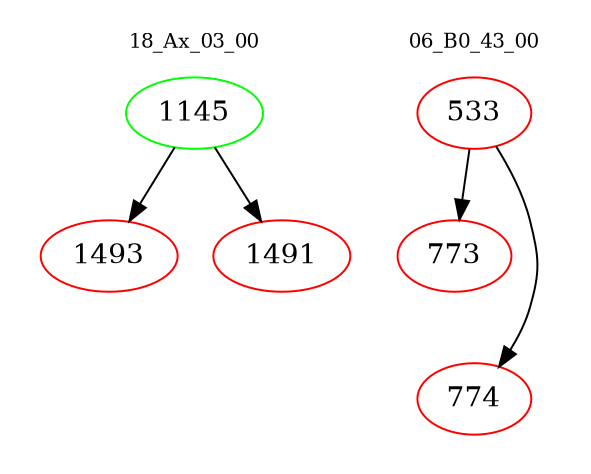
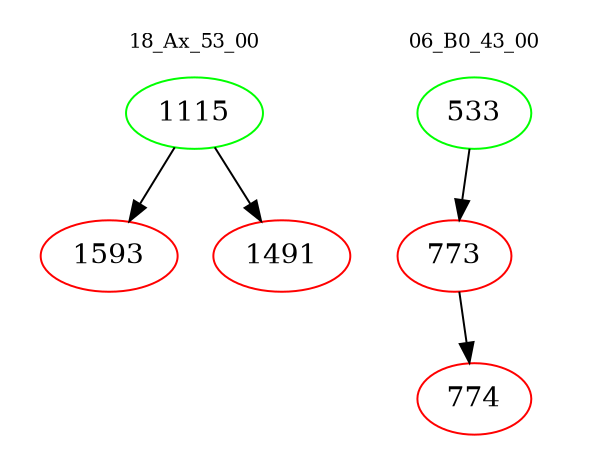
cluster "18_Ax_03_00": label "18_Ax_03_00" -> "18_Ax_53_00"
node "1145": label "1145" -> "1115"
node "533": color red -> green
edge "533" -> "774": now "773" -> "774"
node "1493": label "1493" -> "1593"
